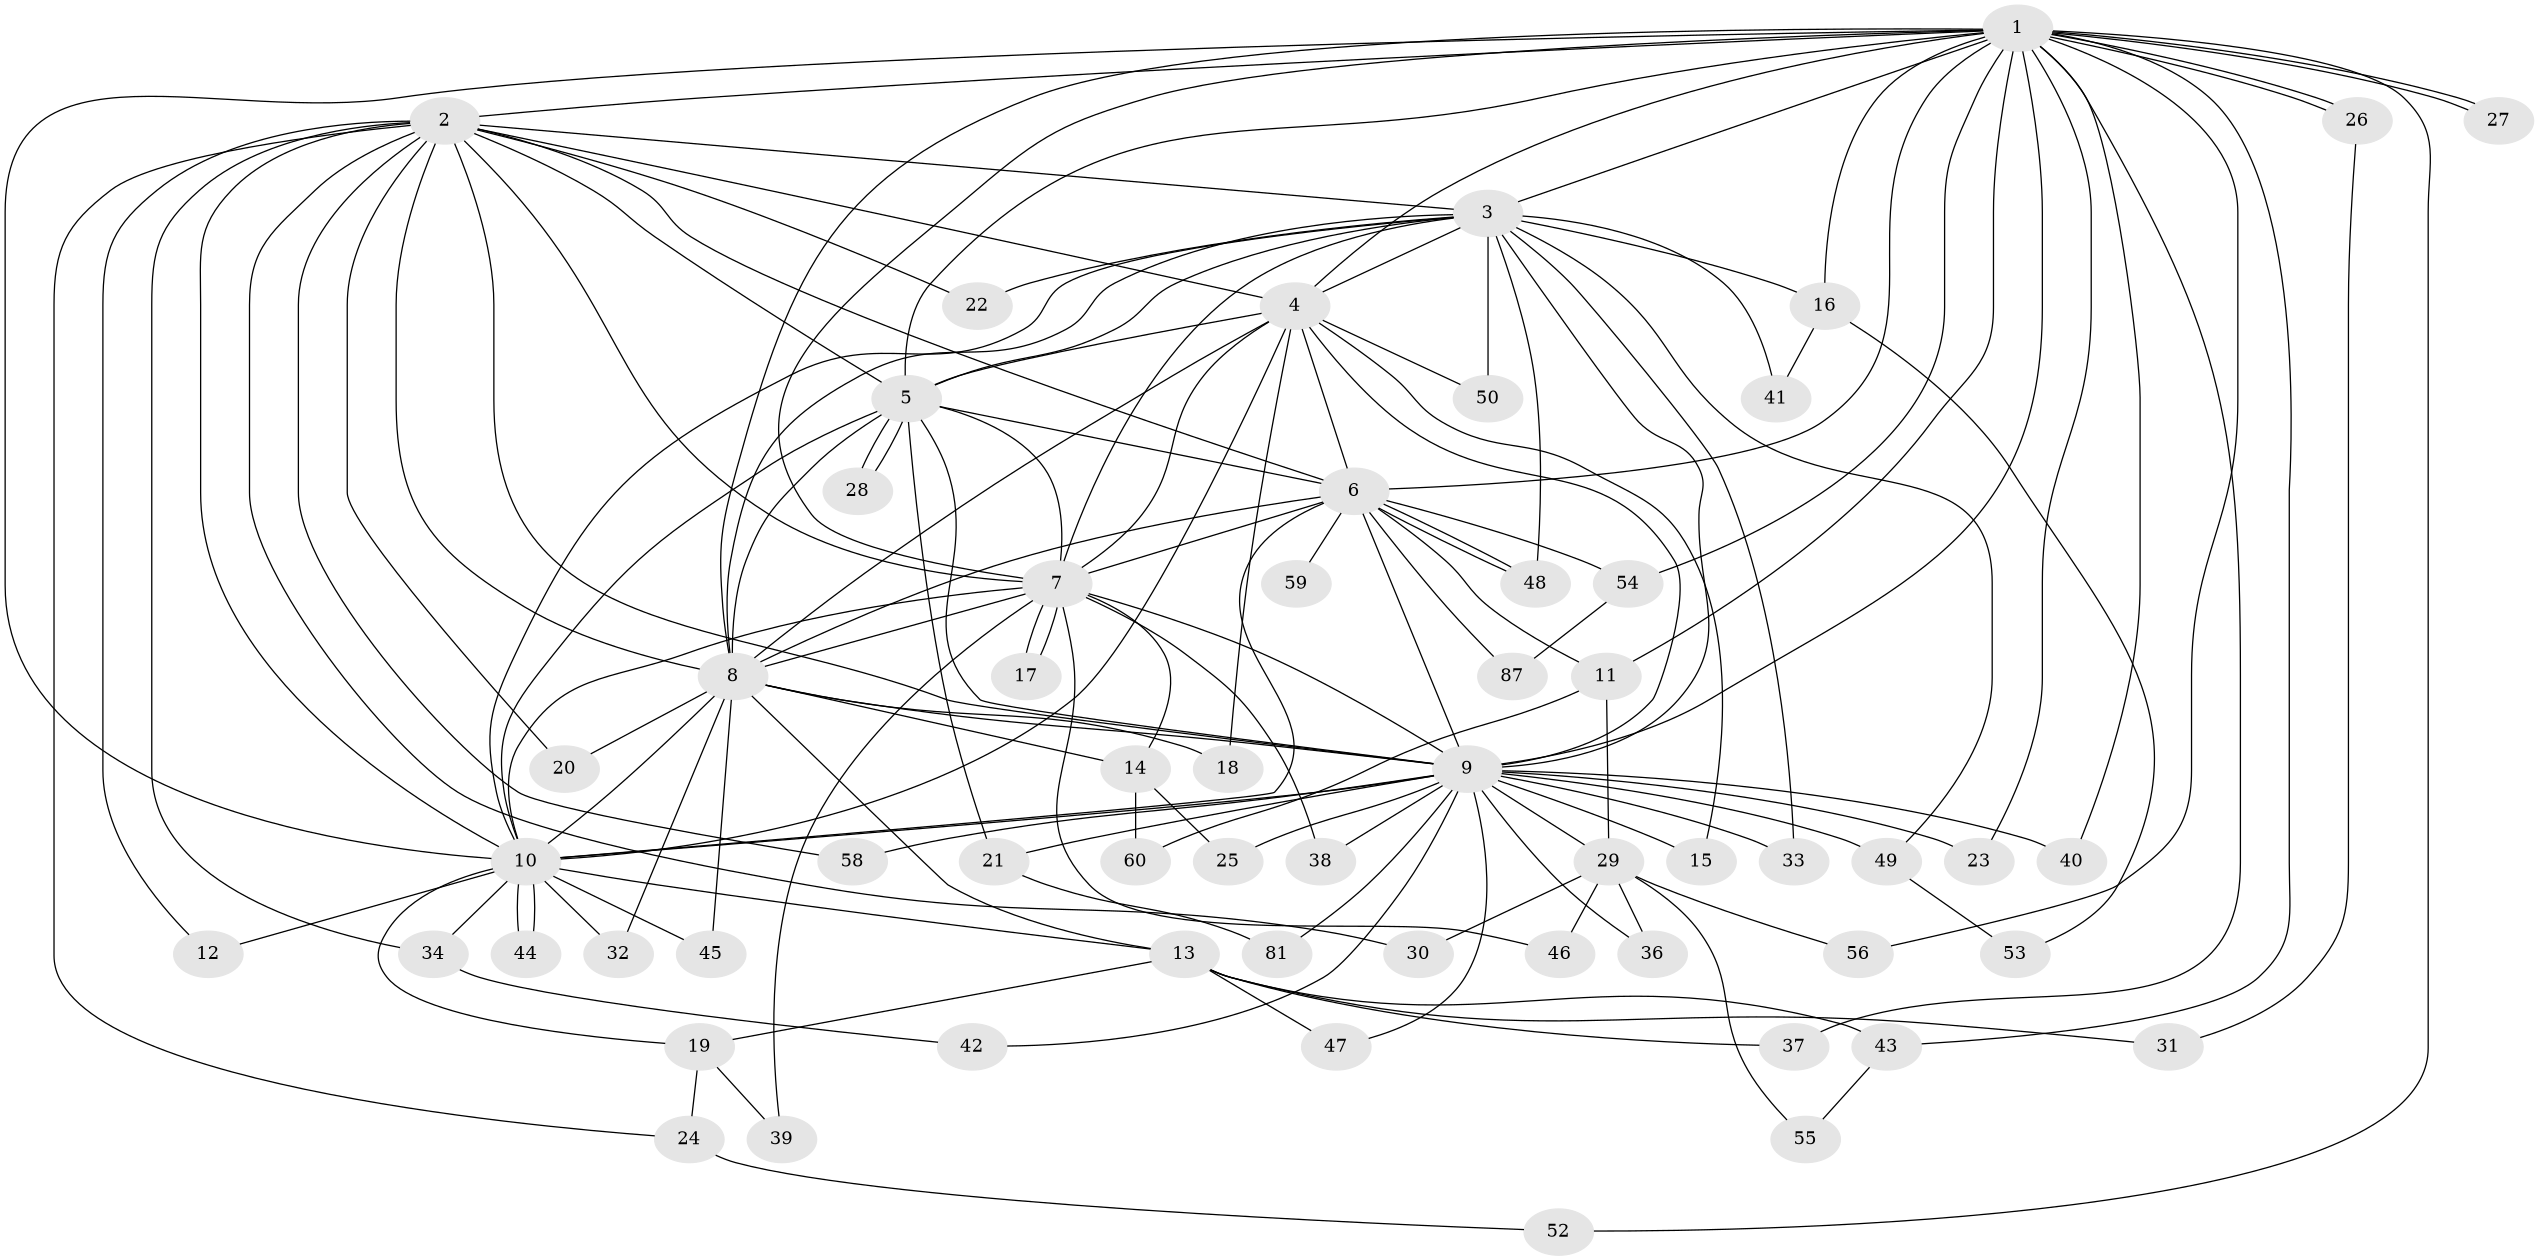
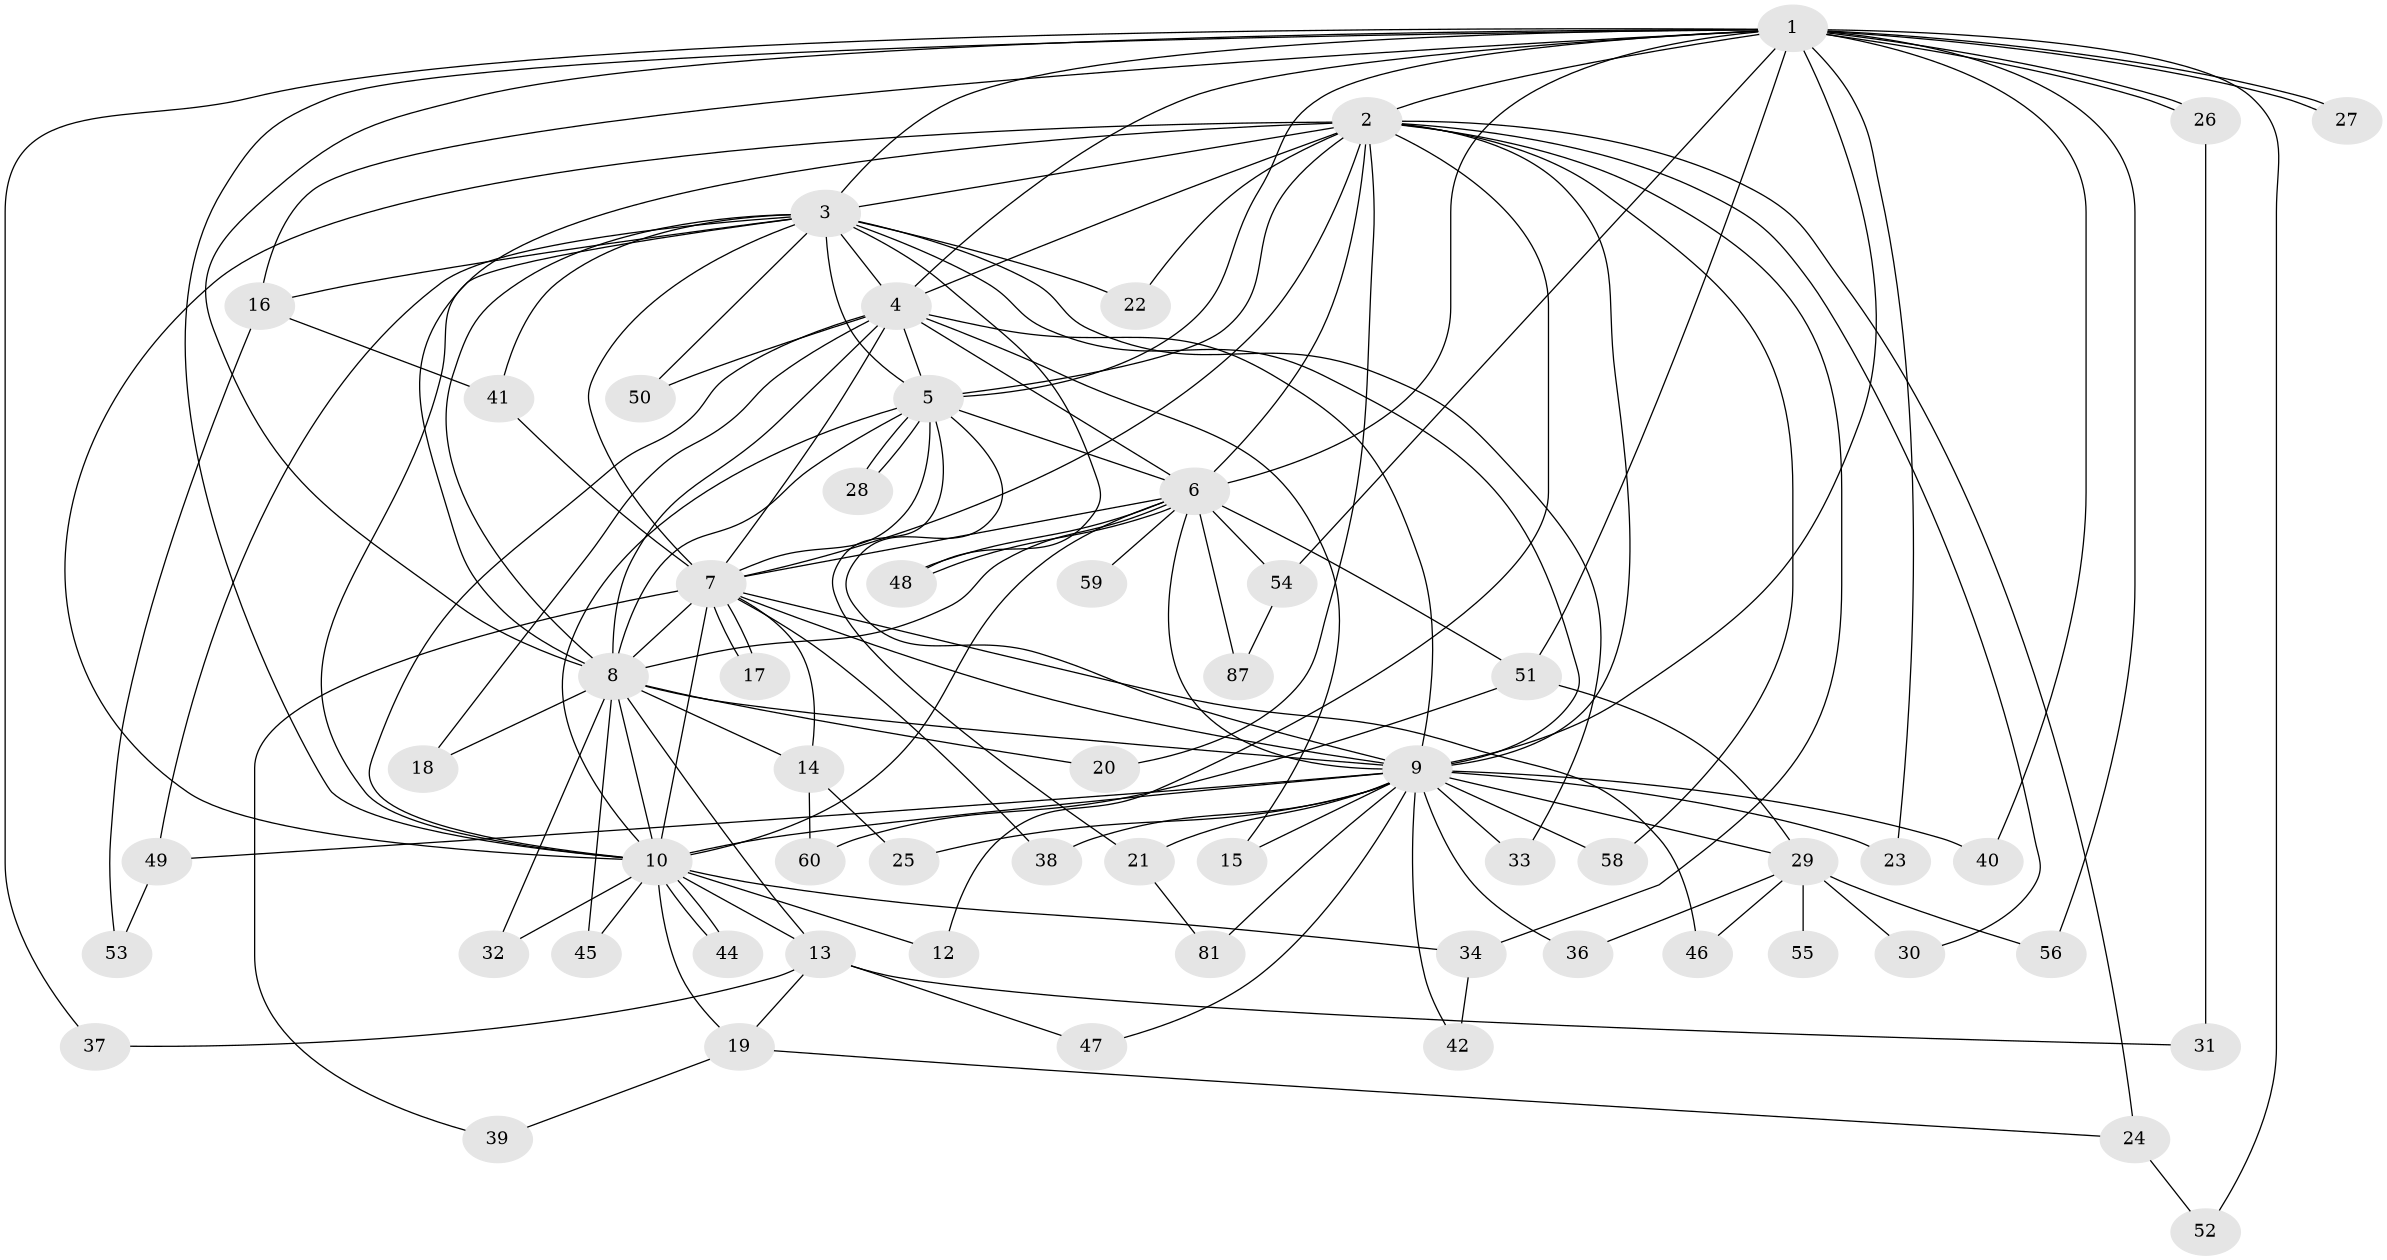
edge "1" -- "7": now "41" -- "7"
node "11": label "11" -> "51"
node "43": removed
